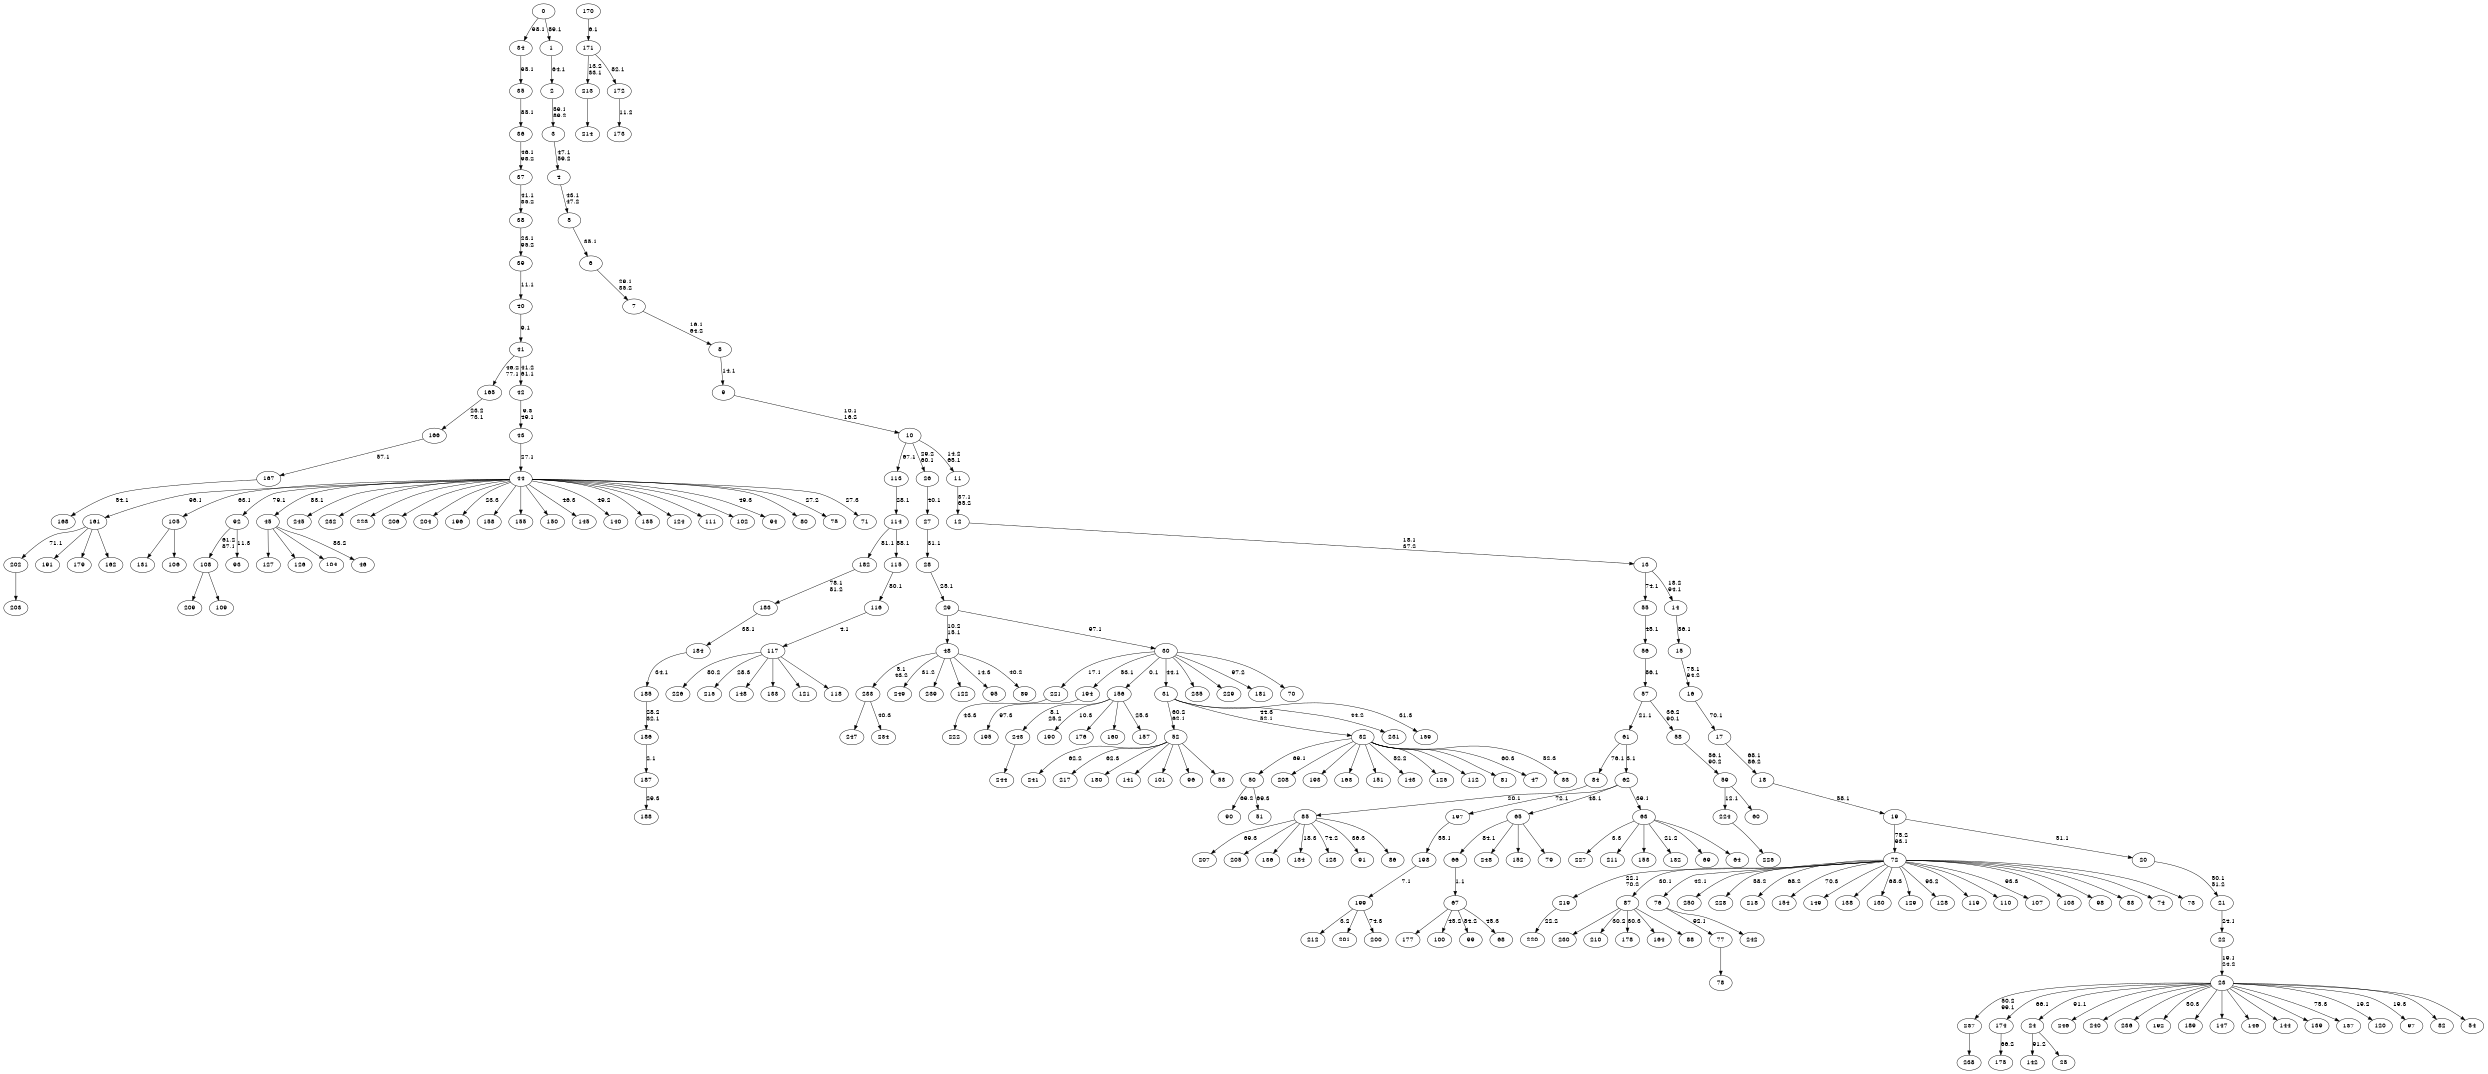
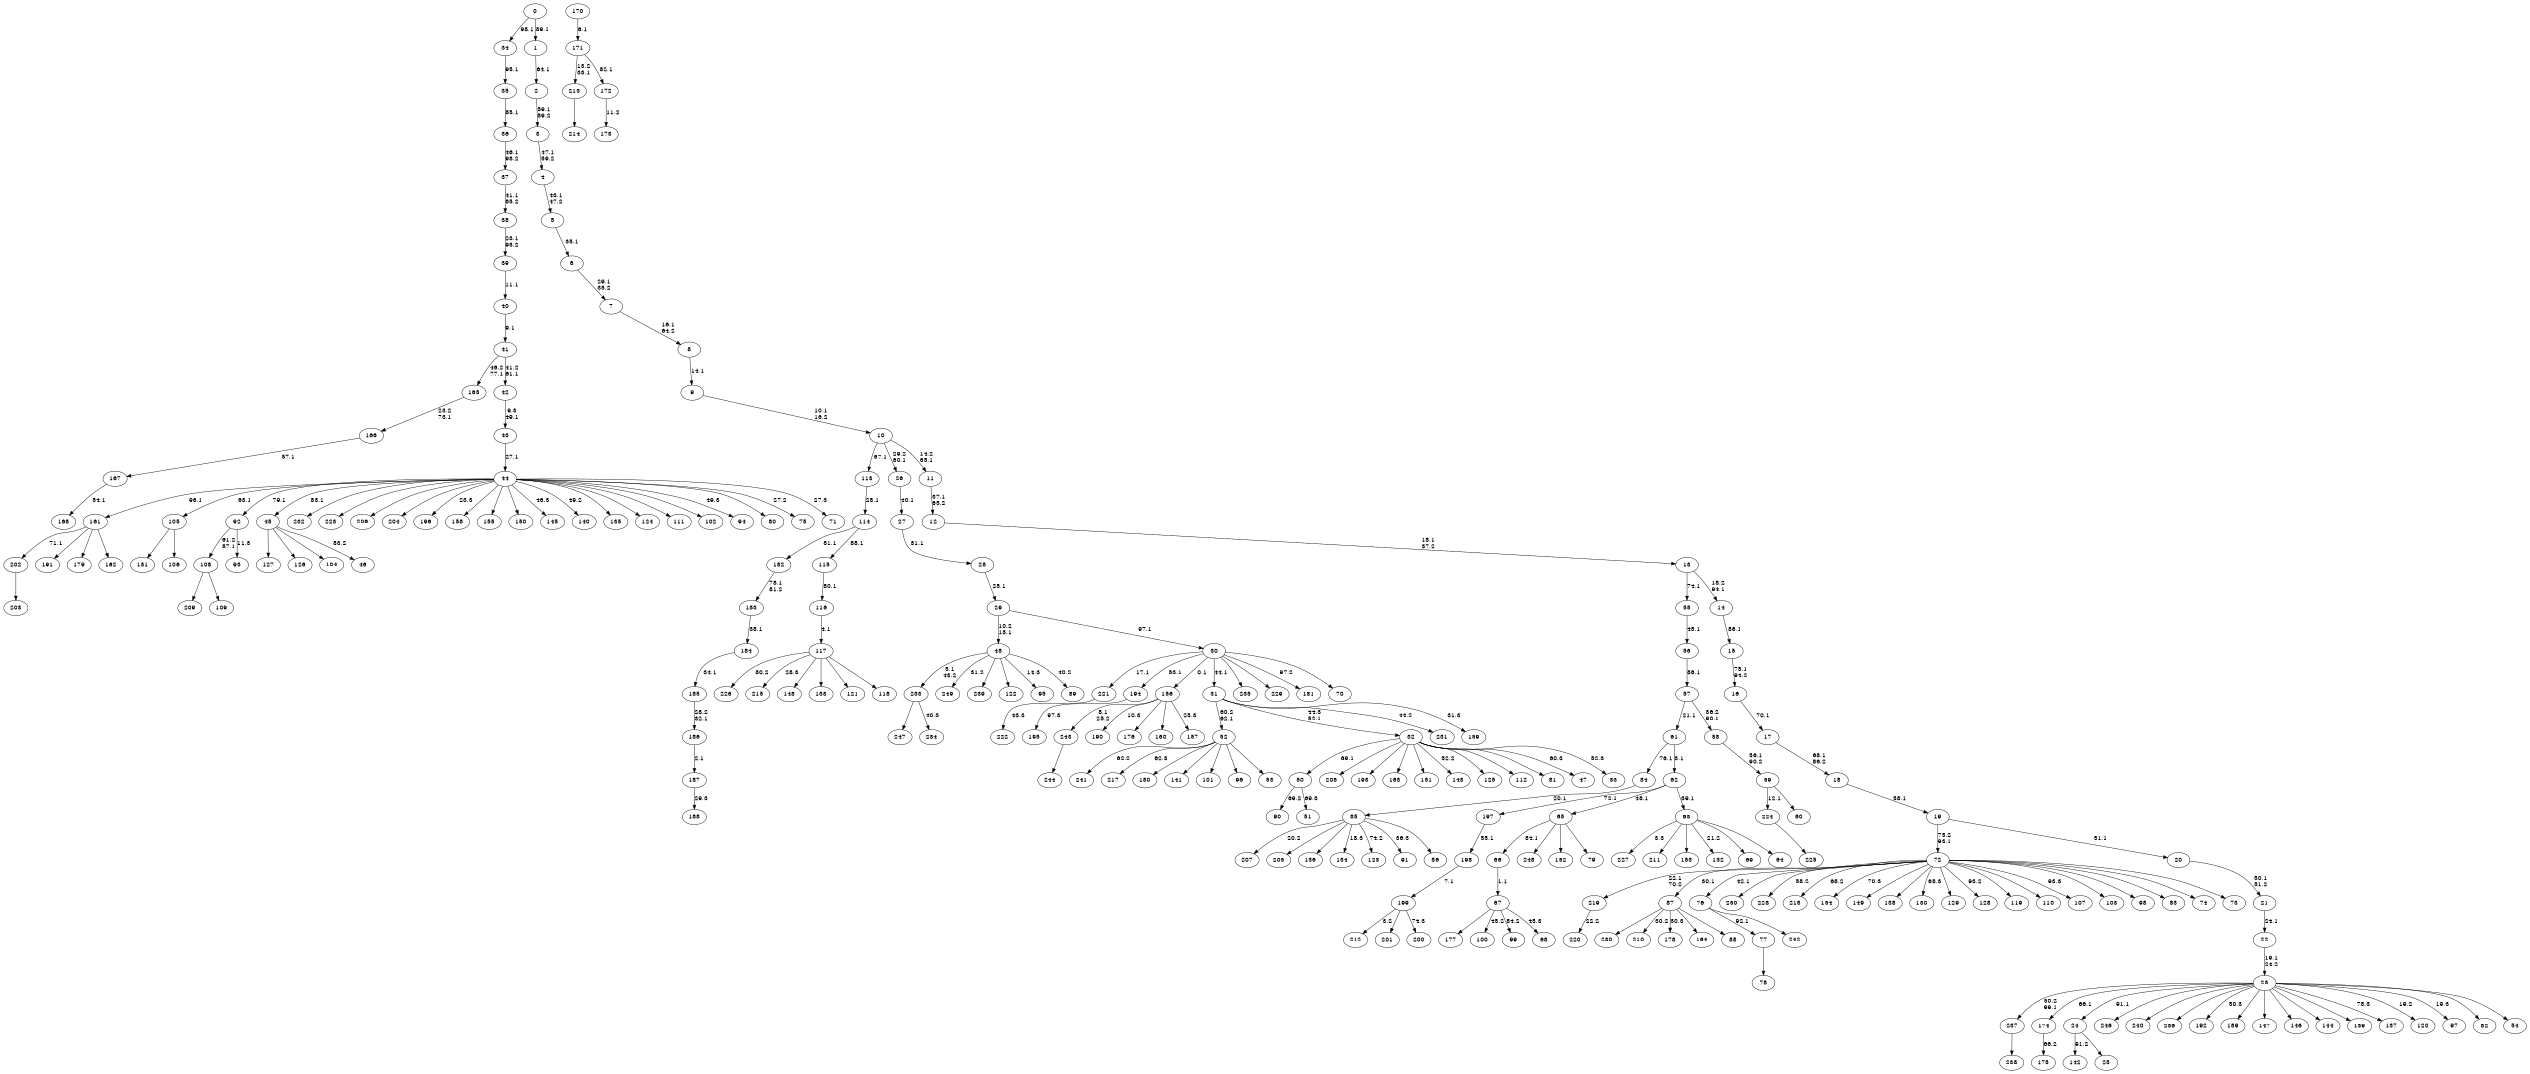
node "245": removed
edge "85" -> "207": label "69,3" -> "20,2"
